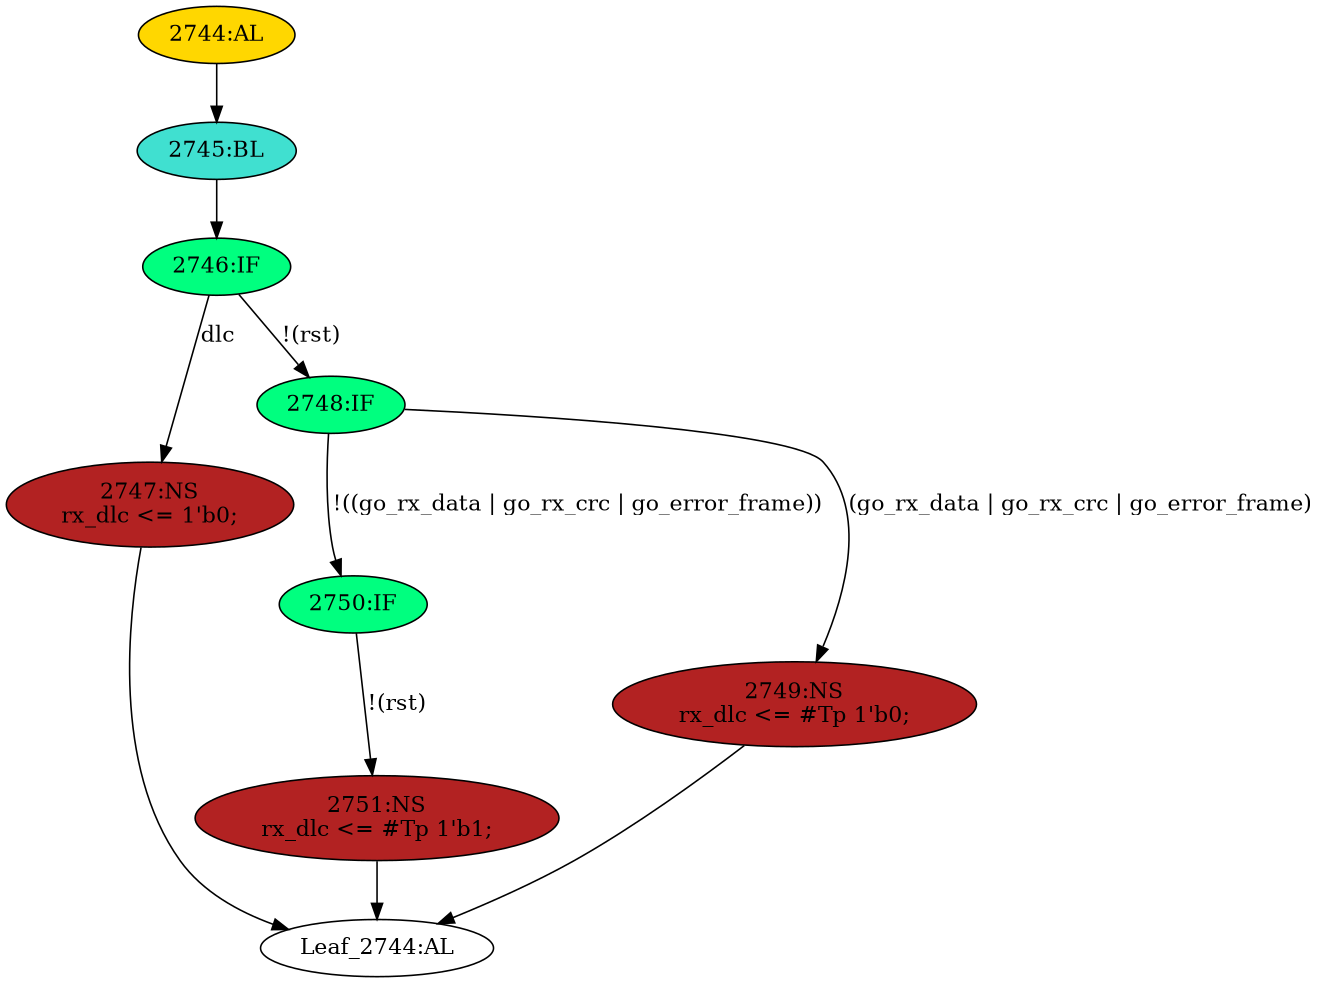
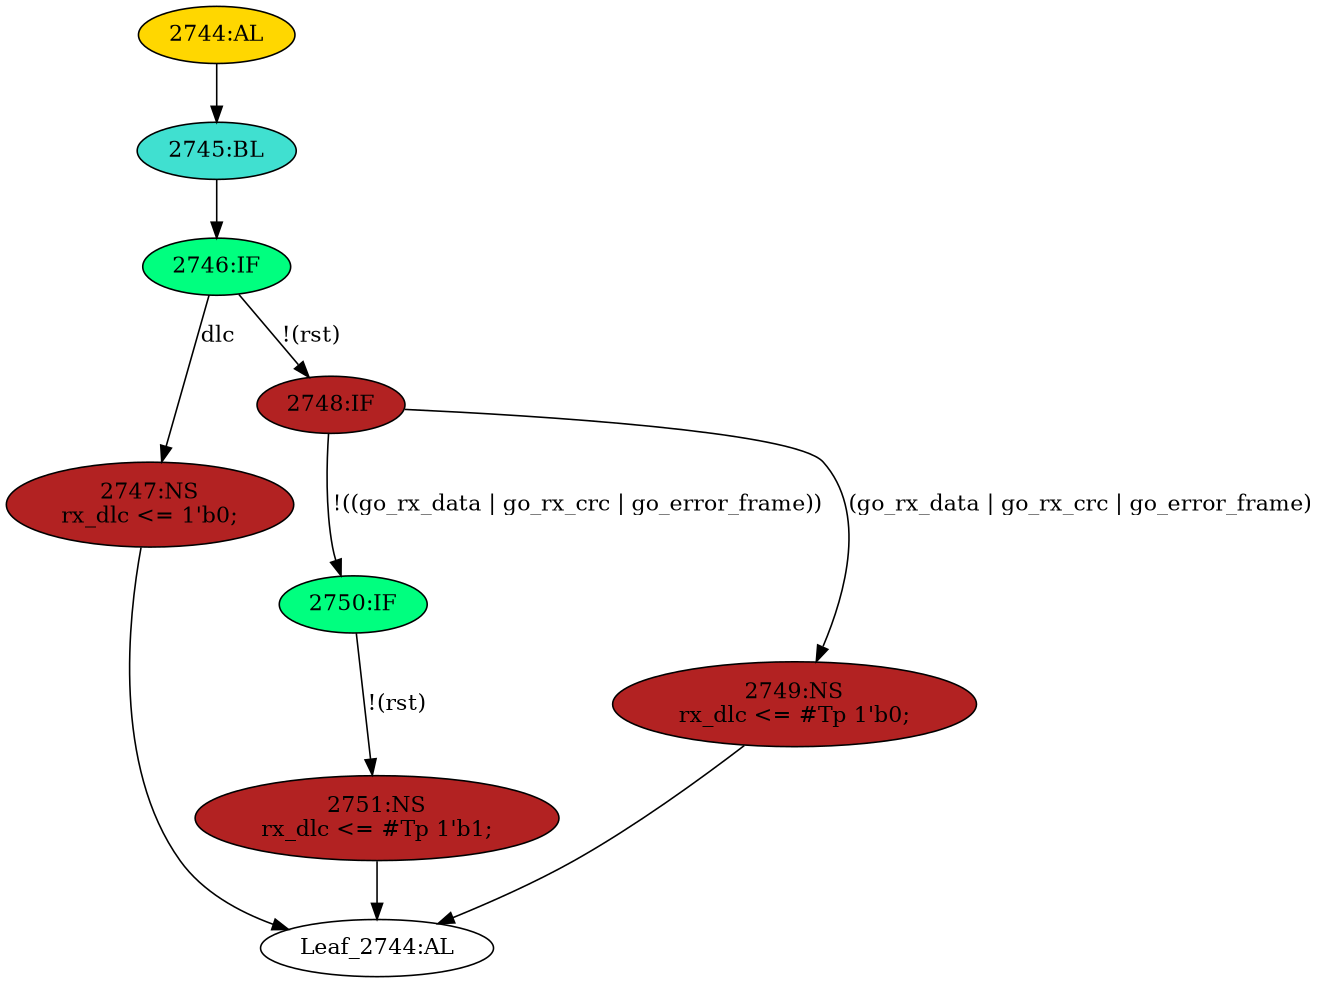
node "2748:IF": fillcolor springgreen -> firebrick
